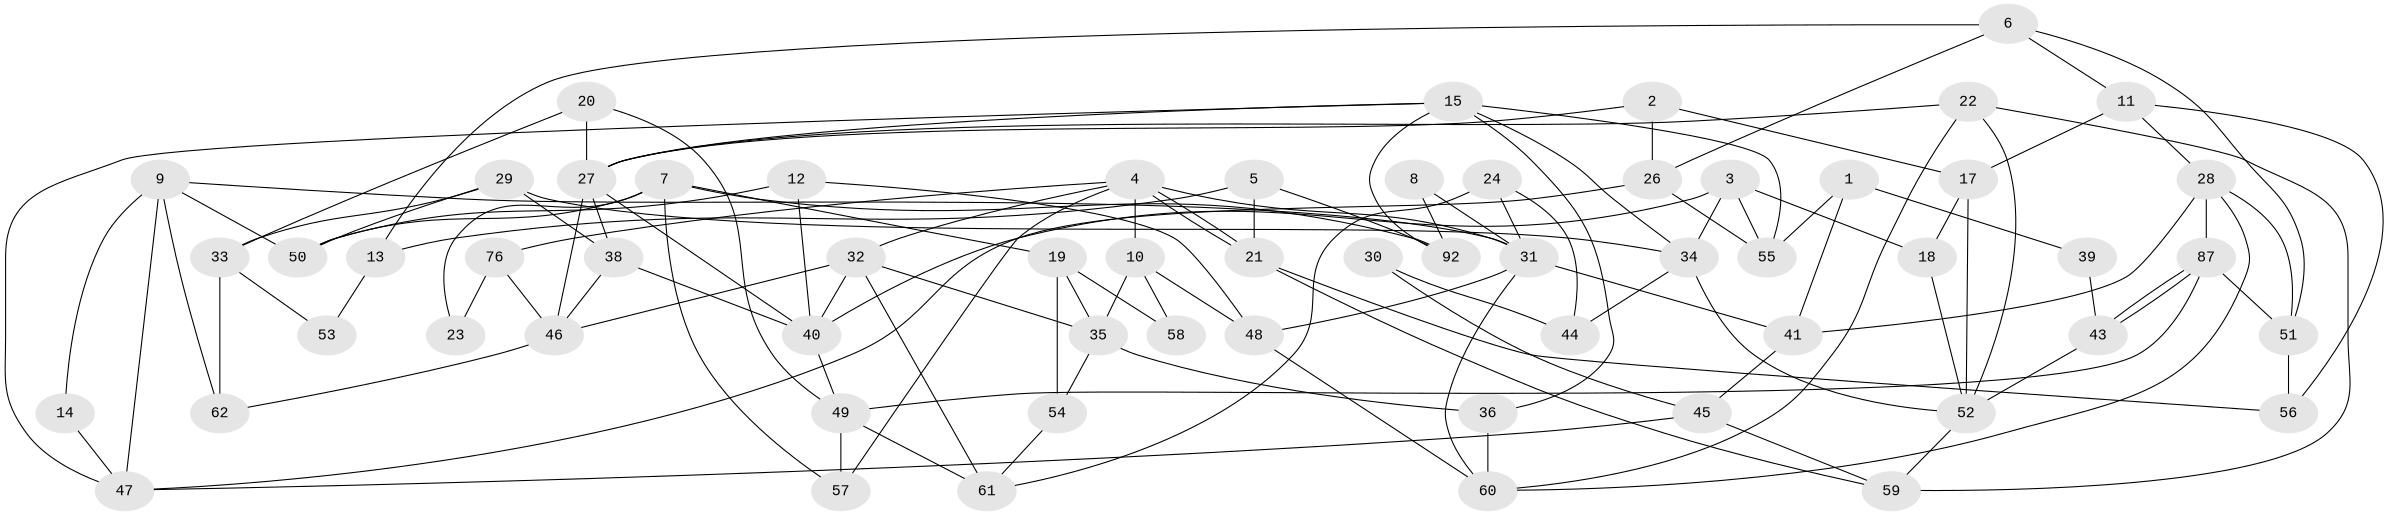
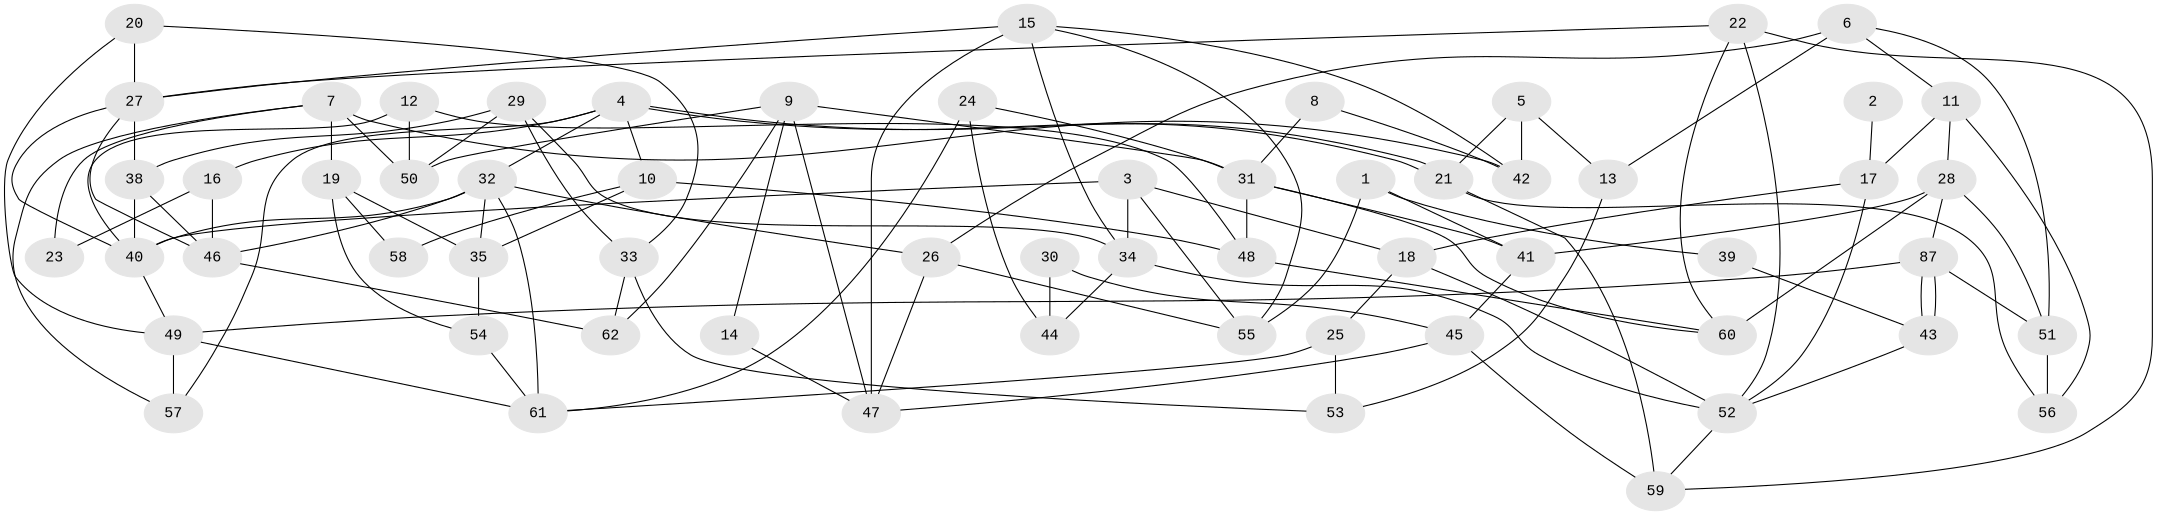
edge "2" -- "27": removed
edge "2" -- "26": now "32" -- "26"
edge "4" -- "31": removed
node "76": label "76" -> "16"
node "92": label "92" -> "42"
node "25": added
node "36": removed
